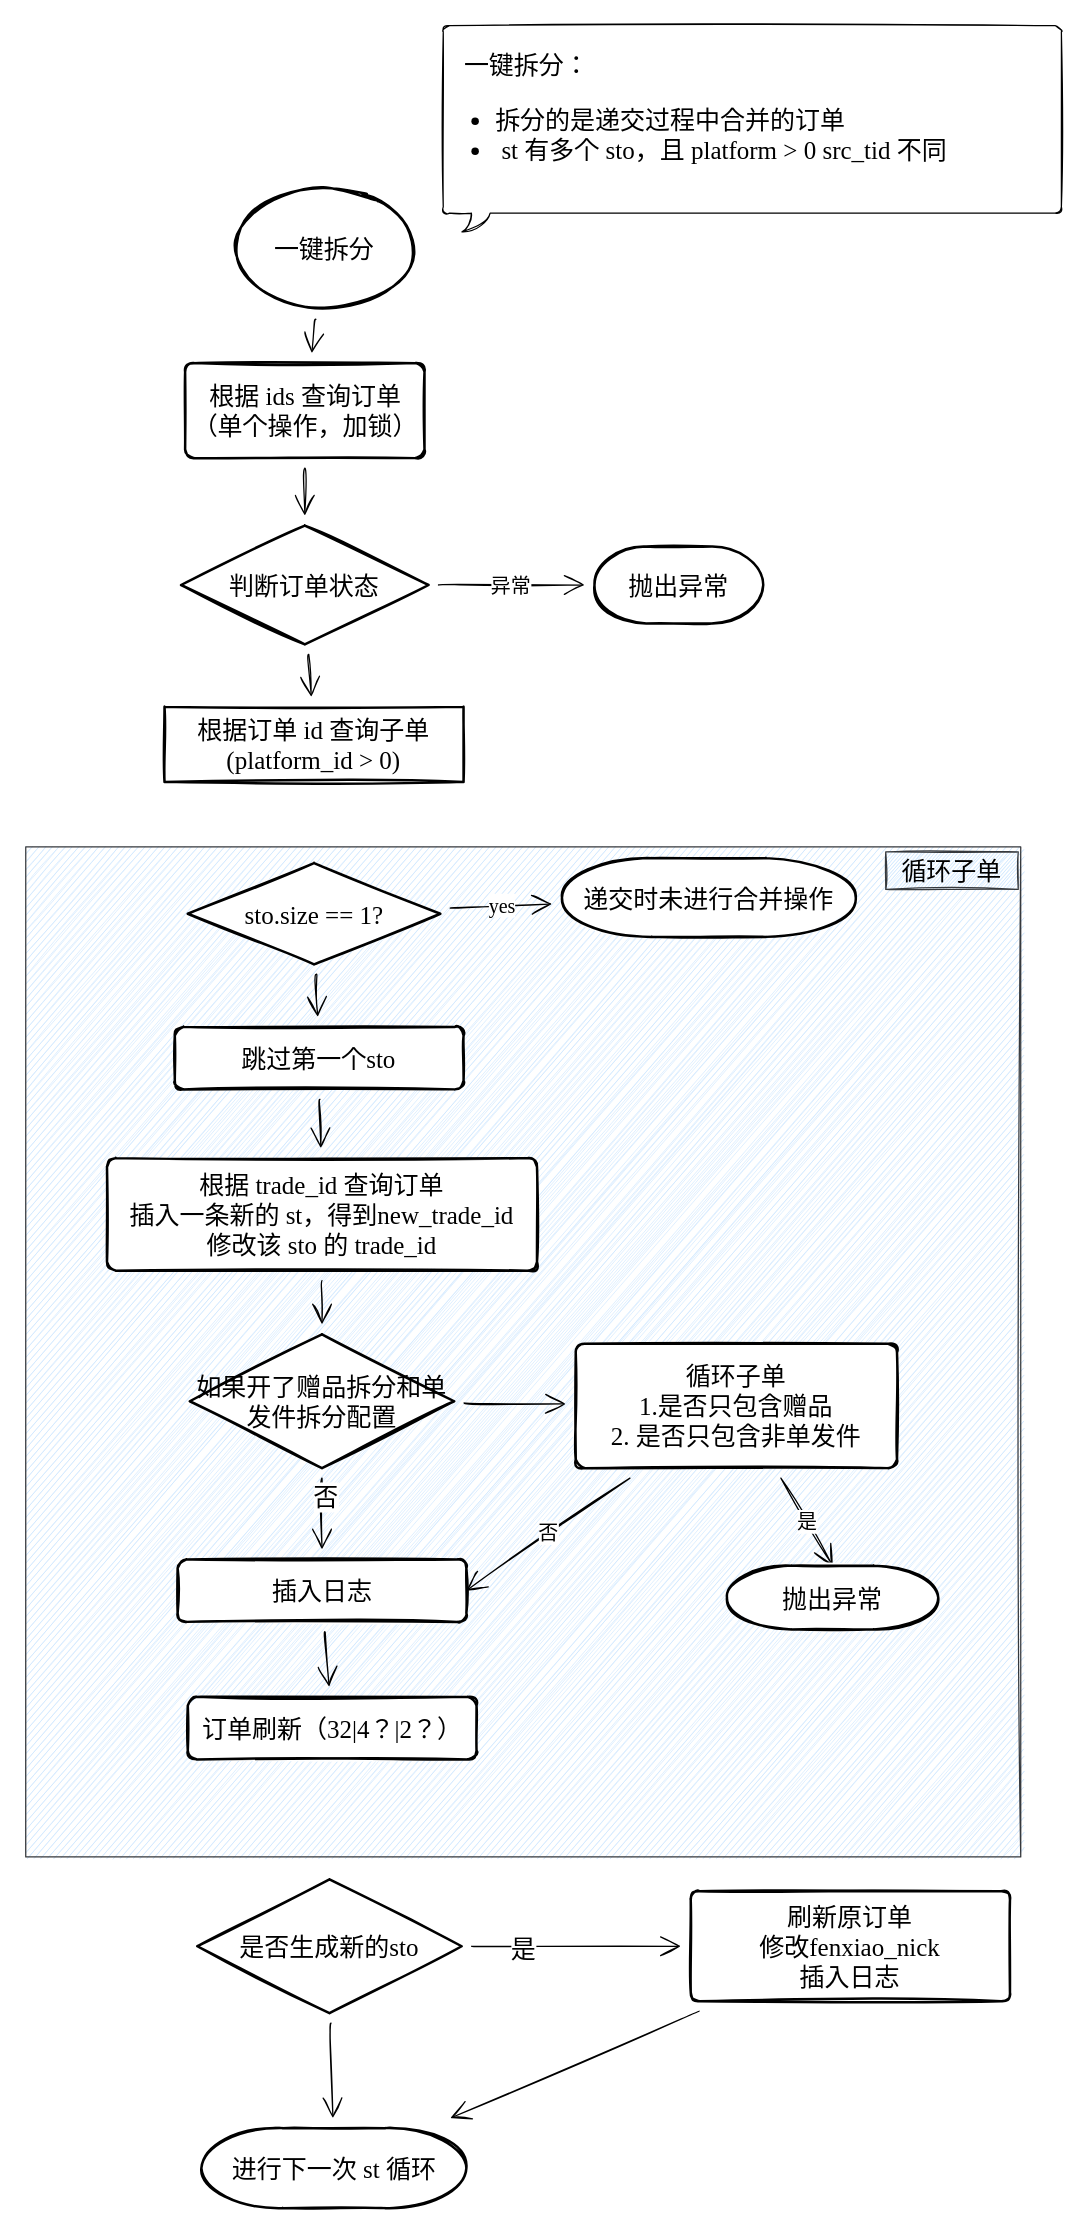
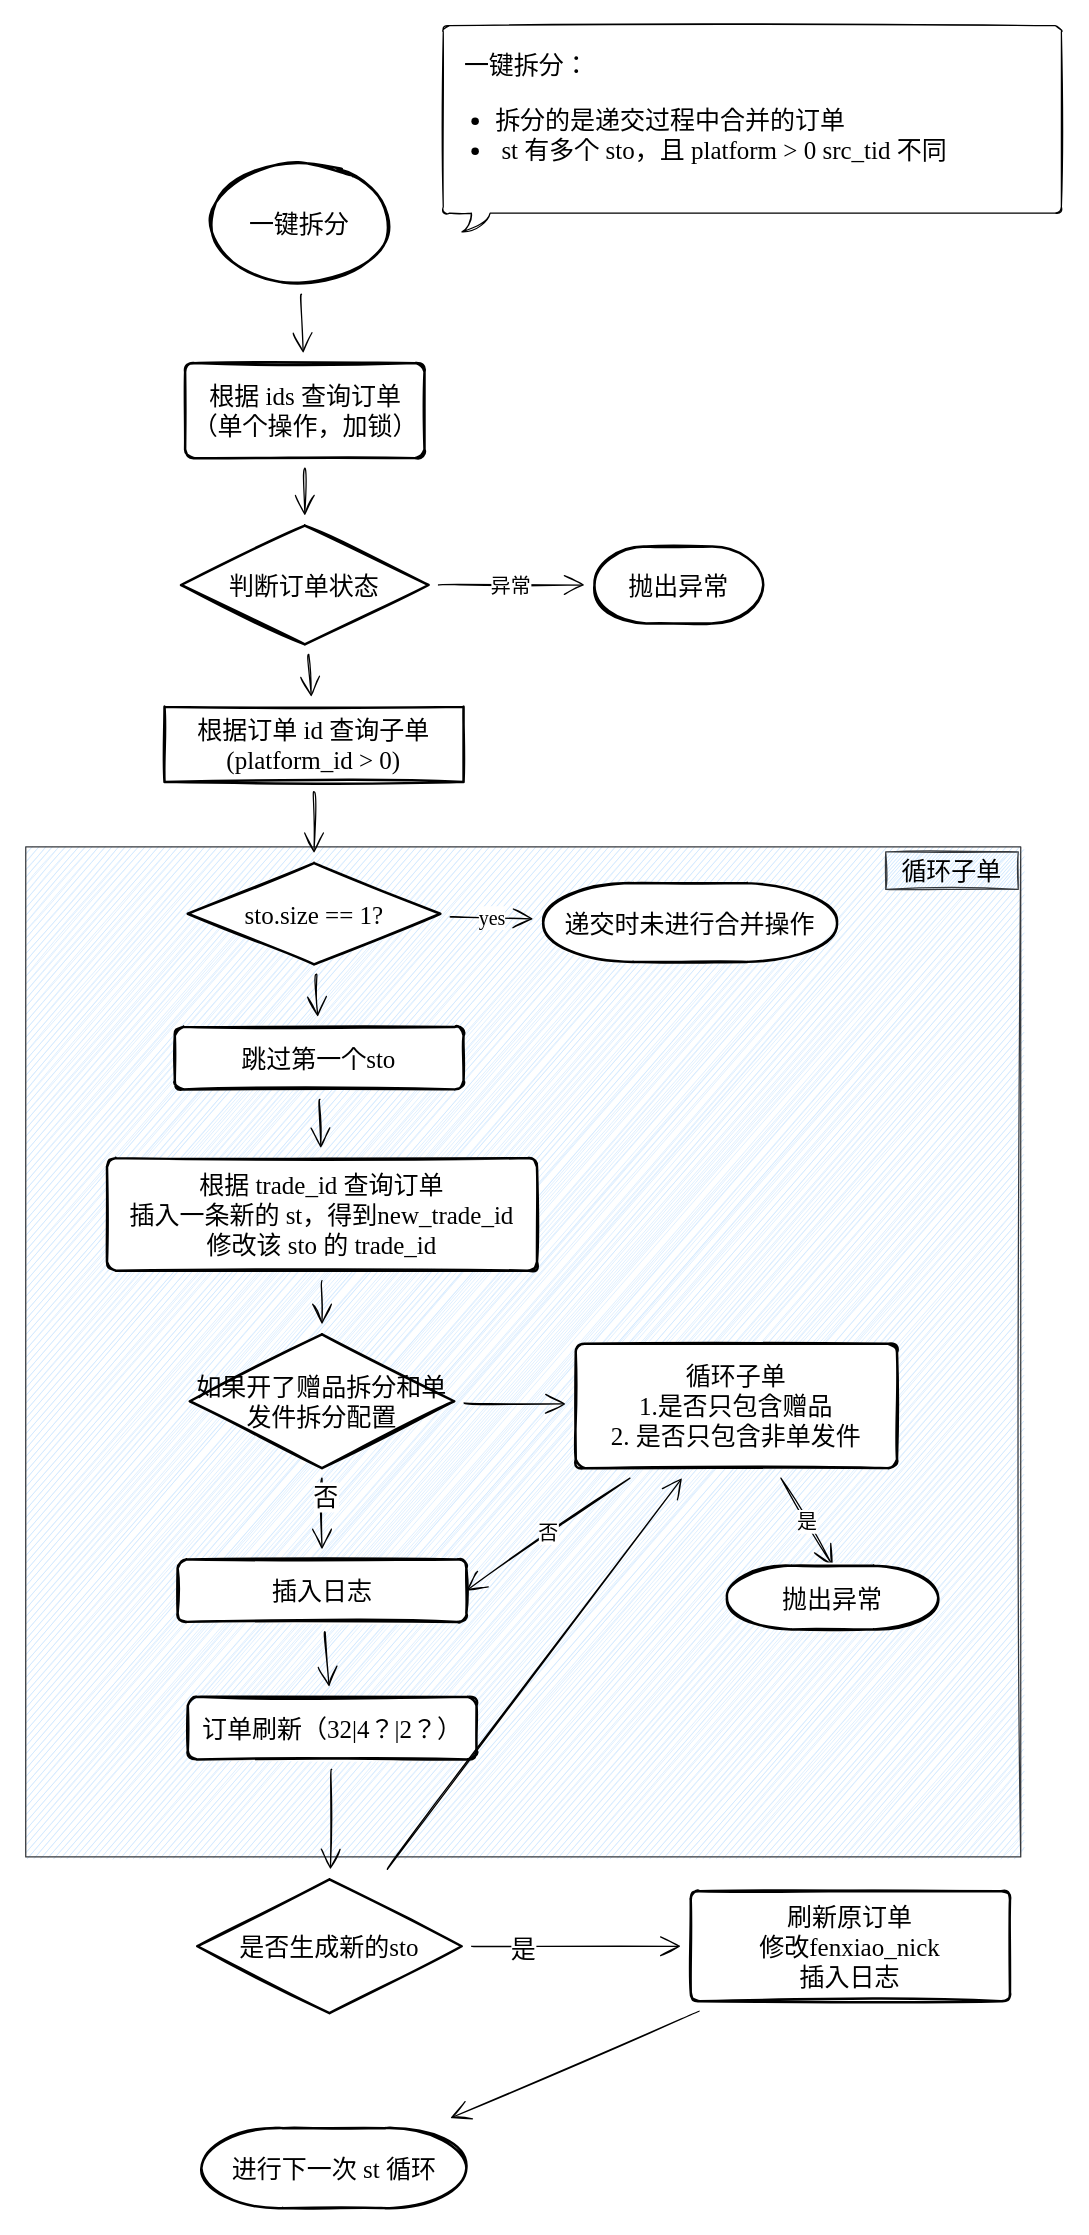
node "一键拆分": moved (324, 248) -> (299, 223)
edge "根据订单 id 查询子单 (platform_id > 0)" -> "sto.size == 1?": added
node "递交时未进行合并操作": moved (709, 898) -> (690, 923)
edge "订单刷新（32|4？|2？）" -> "是否生成新的sto": added
edge "是否生成新的sto" -> "进行下一次 st 循环": now "是否生成新的sto" -> "循环子单 1.是否只包含赠品 2. 是否只包含非单发件"
